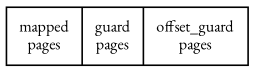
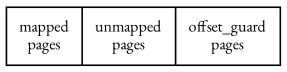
node "mapped": text "guard" -> "unmapped"
